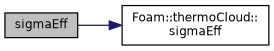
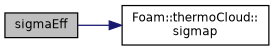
node "Foam::thermoCloud:: sigmaEff": label "Foam::thermoCloud:: sigmaEff" -> "Foam::thermoCloud:: sigmap"
